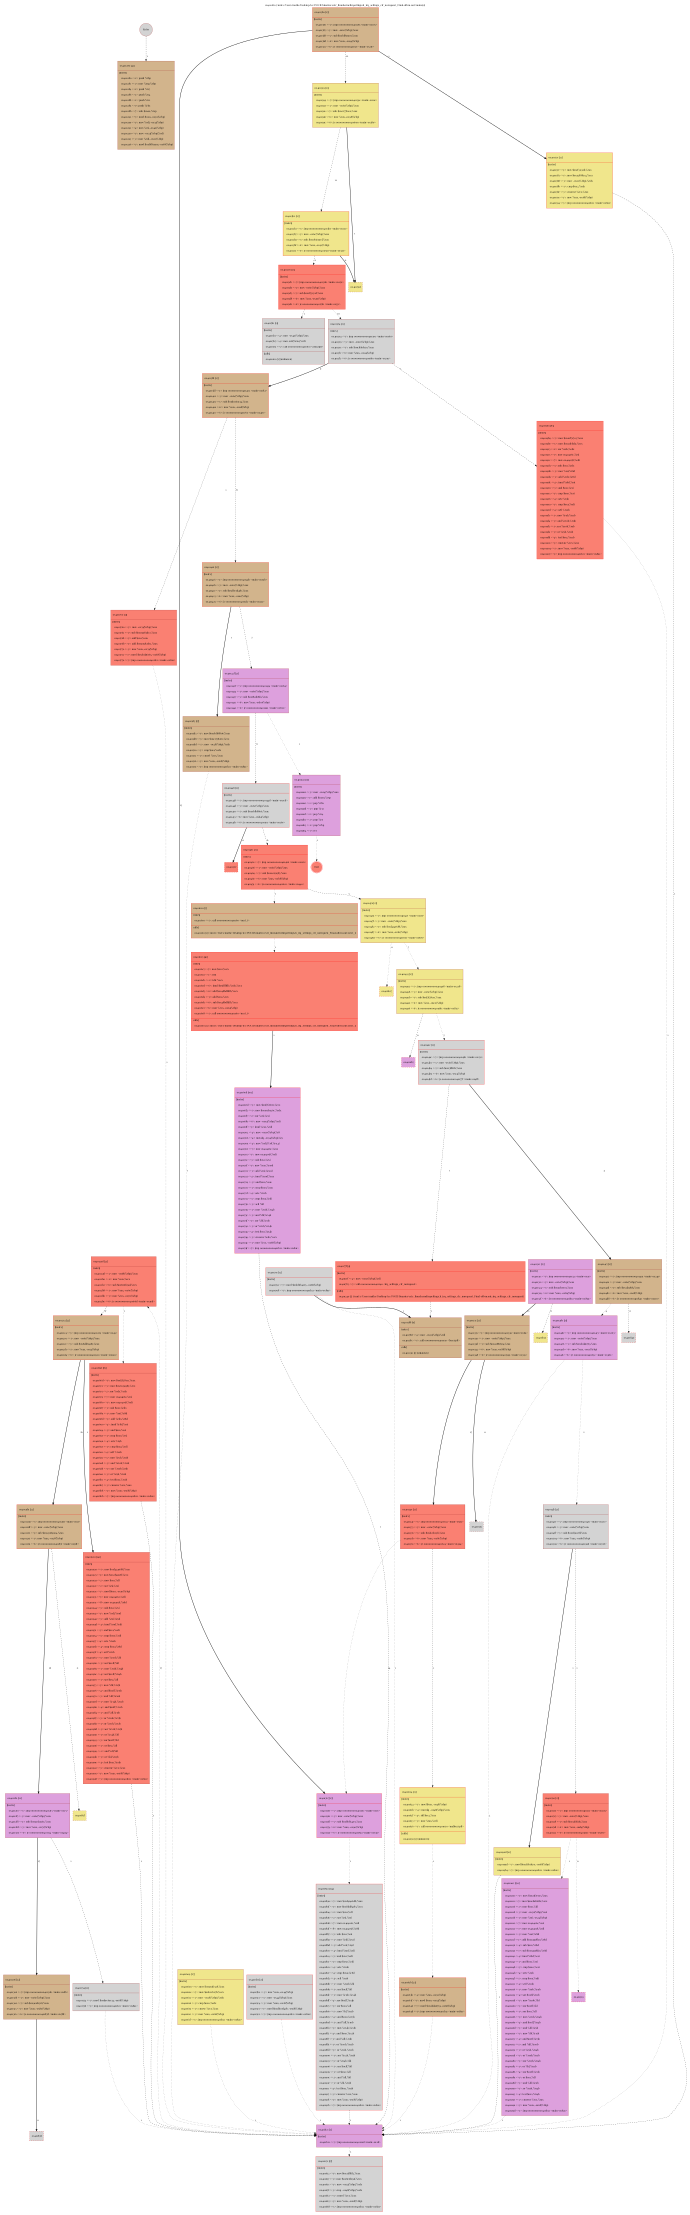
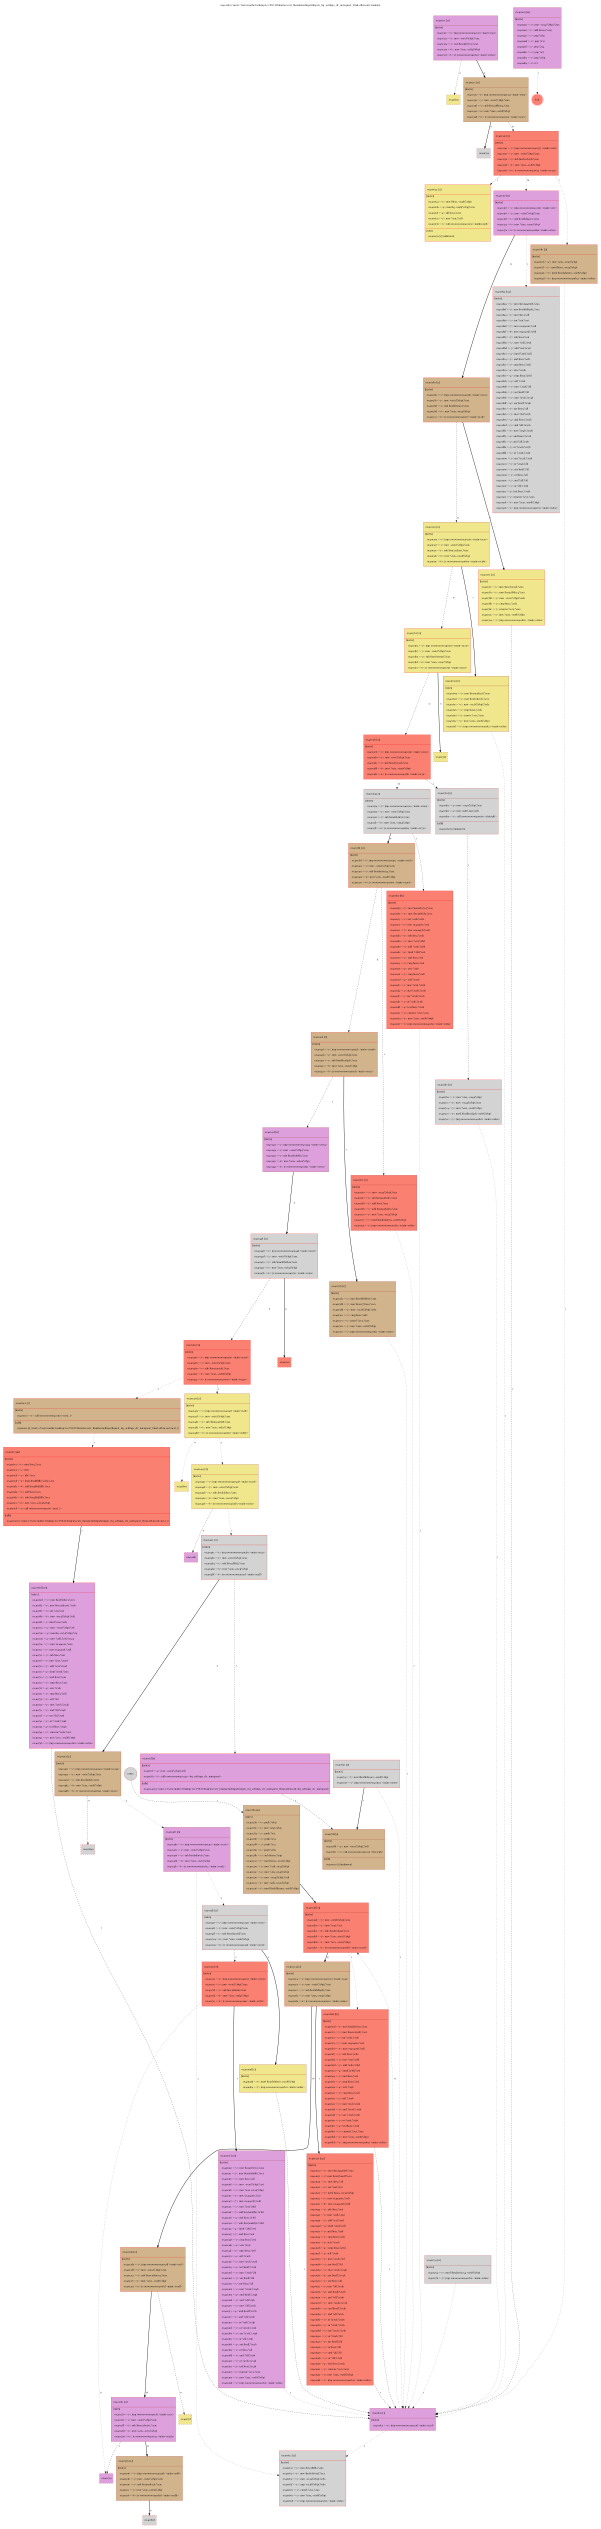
edge "0x401399 [25]" -> "0x40179d": now "0x401399 [25]" -> "0x401609 [27]"
edge "0x40142f [25]" -> "0x401aa2 [19]": removed, label "1"
edge "0x40142f [25]" -> "0x401448 [25]": style dashed -> bold
edge "0x401380 [25]" -> "0x401367 [25]": reversed
edge "0x4015b1 [13]" -> "0x4015be [21]": added, label "1"
node "0x40177f [9]": fillcolor salmon -> plum
edge "0x4012ad [23]" -> "0x4012c4 [22]": style dashed -> bold
edge "0x401335 [25]" -> "0x40134e [25]": style bold -> dashed
edge "0x4014de [25]" -> "0x401b21 [5]": now "0x4014de [25]" -> "0x401652 [27]"
edge "0x401510 [25]" -> "0x401a0c [150]": style dotted -> bold
edge "0x401280 [45]" -> "0x4012ad [23]": added, label "1"
edge "0x4012f0 [22]" -> "0x401754 [12]": now "0x4012f0 [22]" -> "0x401529"
edge "0x401624 [23]" -> "0x40163b [23]": now "0x40134e [25]" -> "0x40163b [23]"
edge "0x40189a [134]" -> "0x401b21 [5]": removed, label "1"
